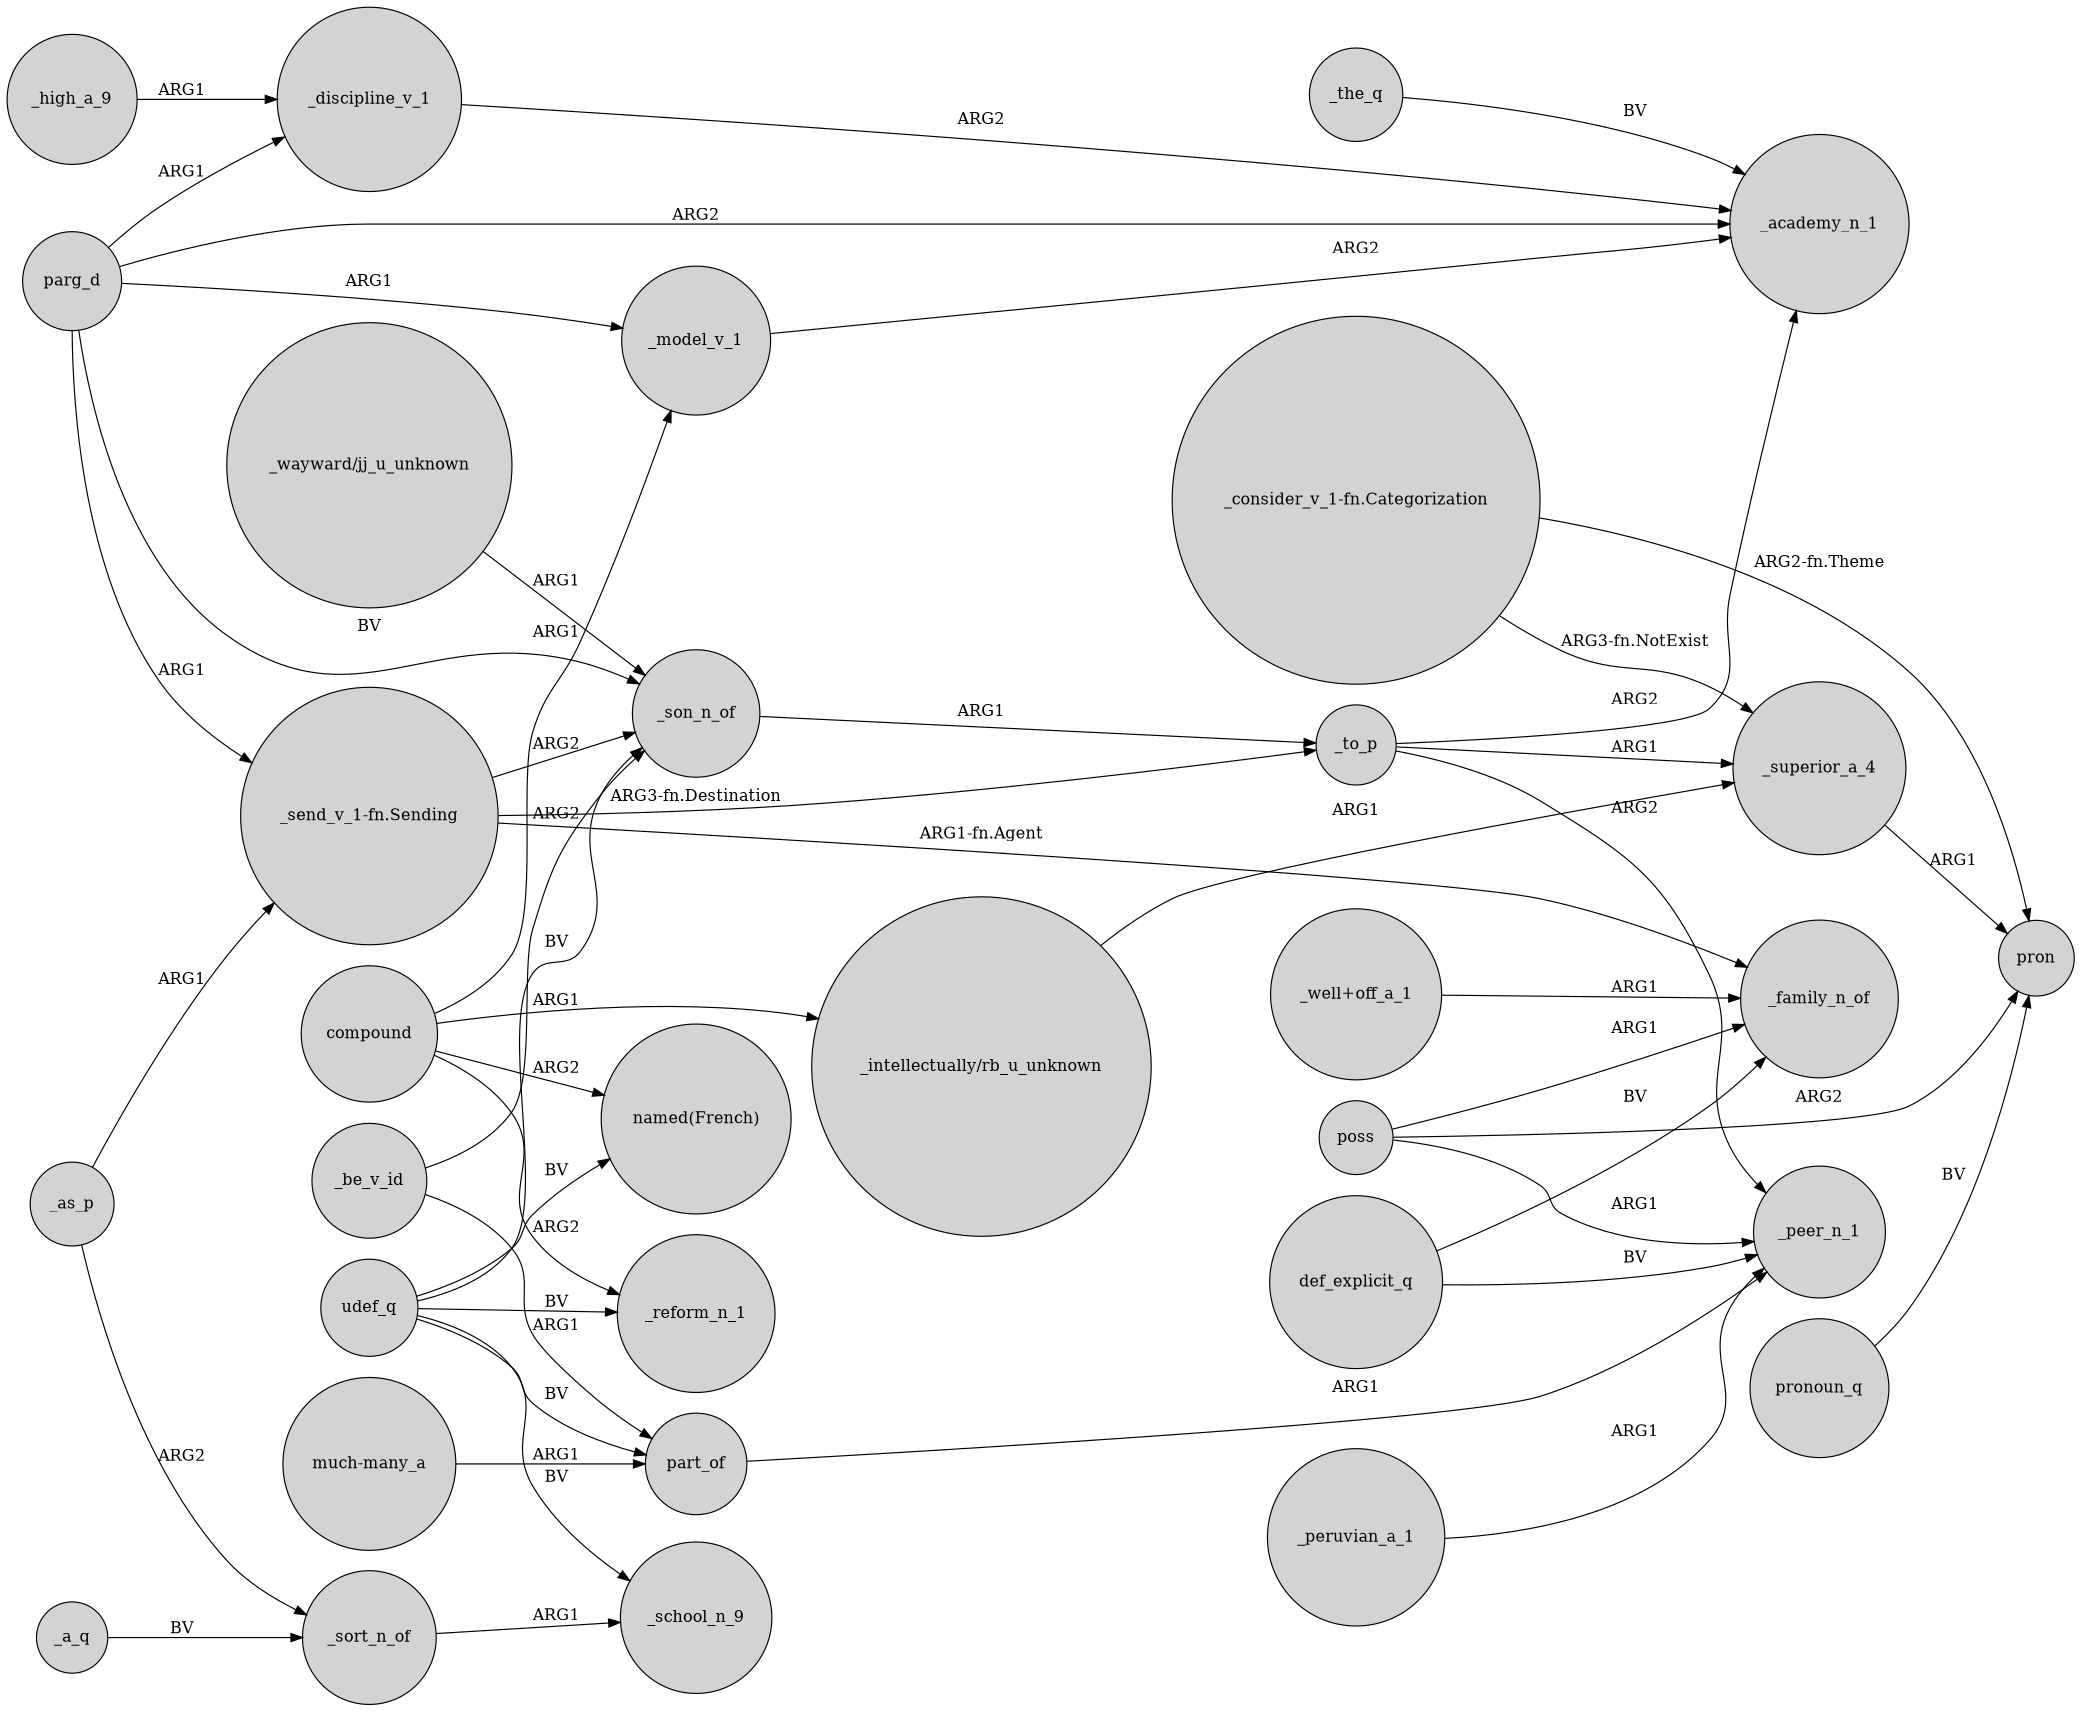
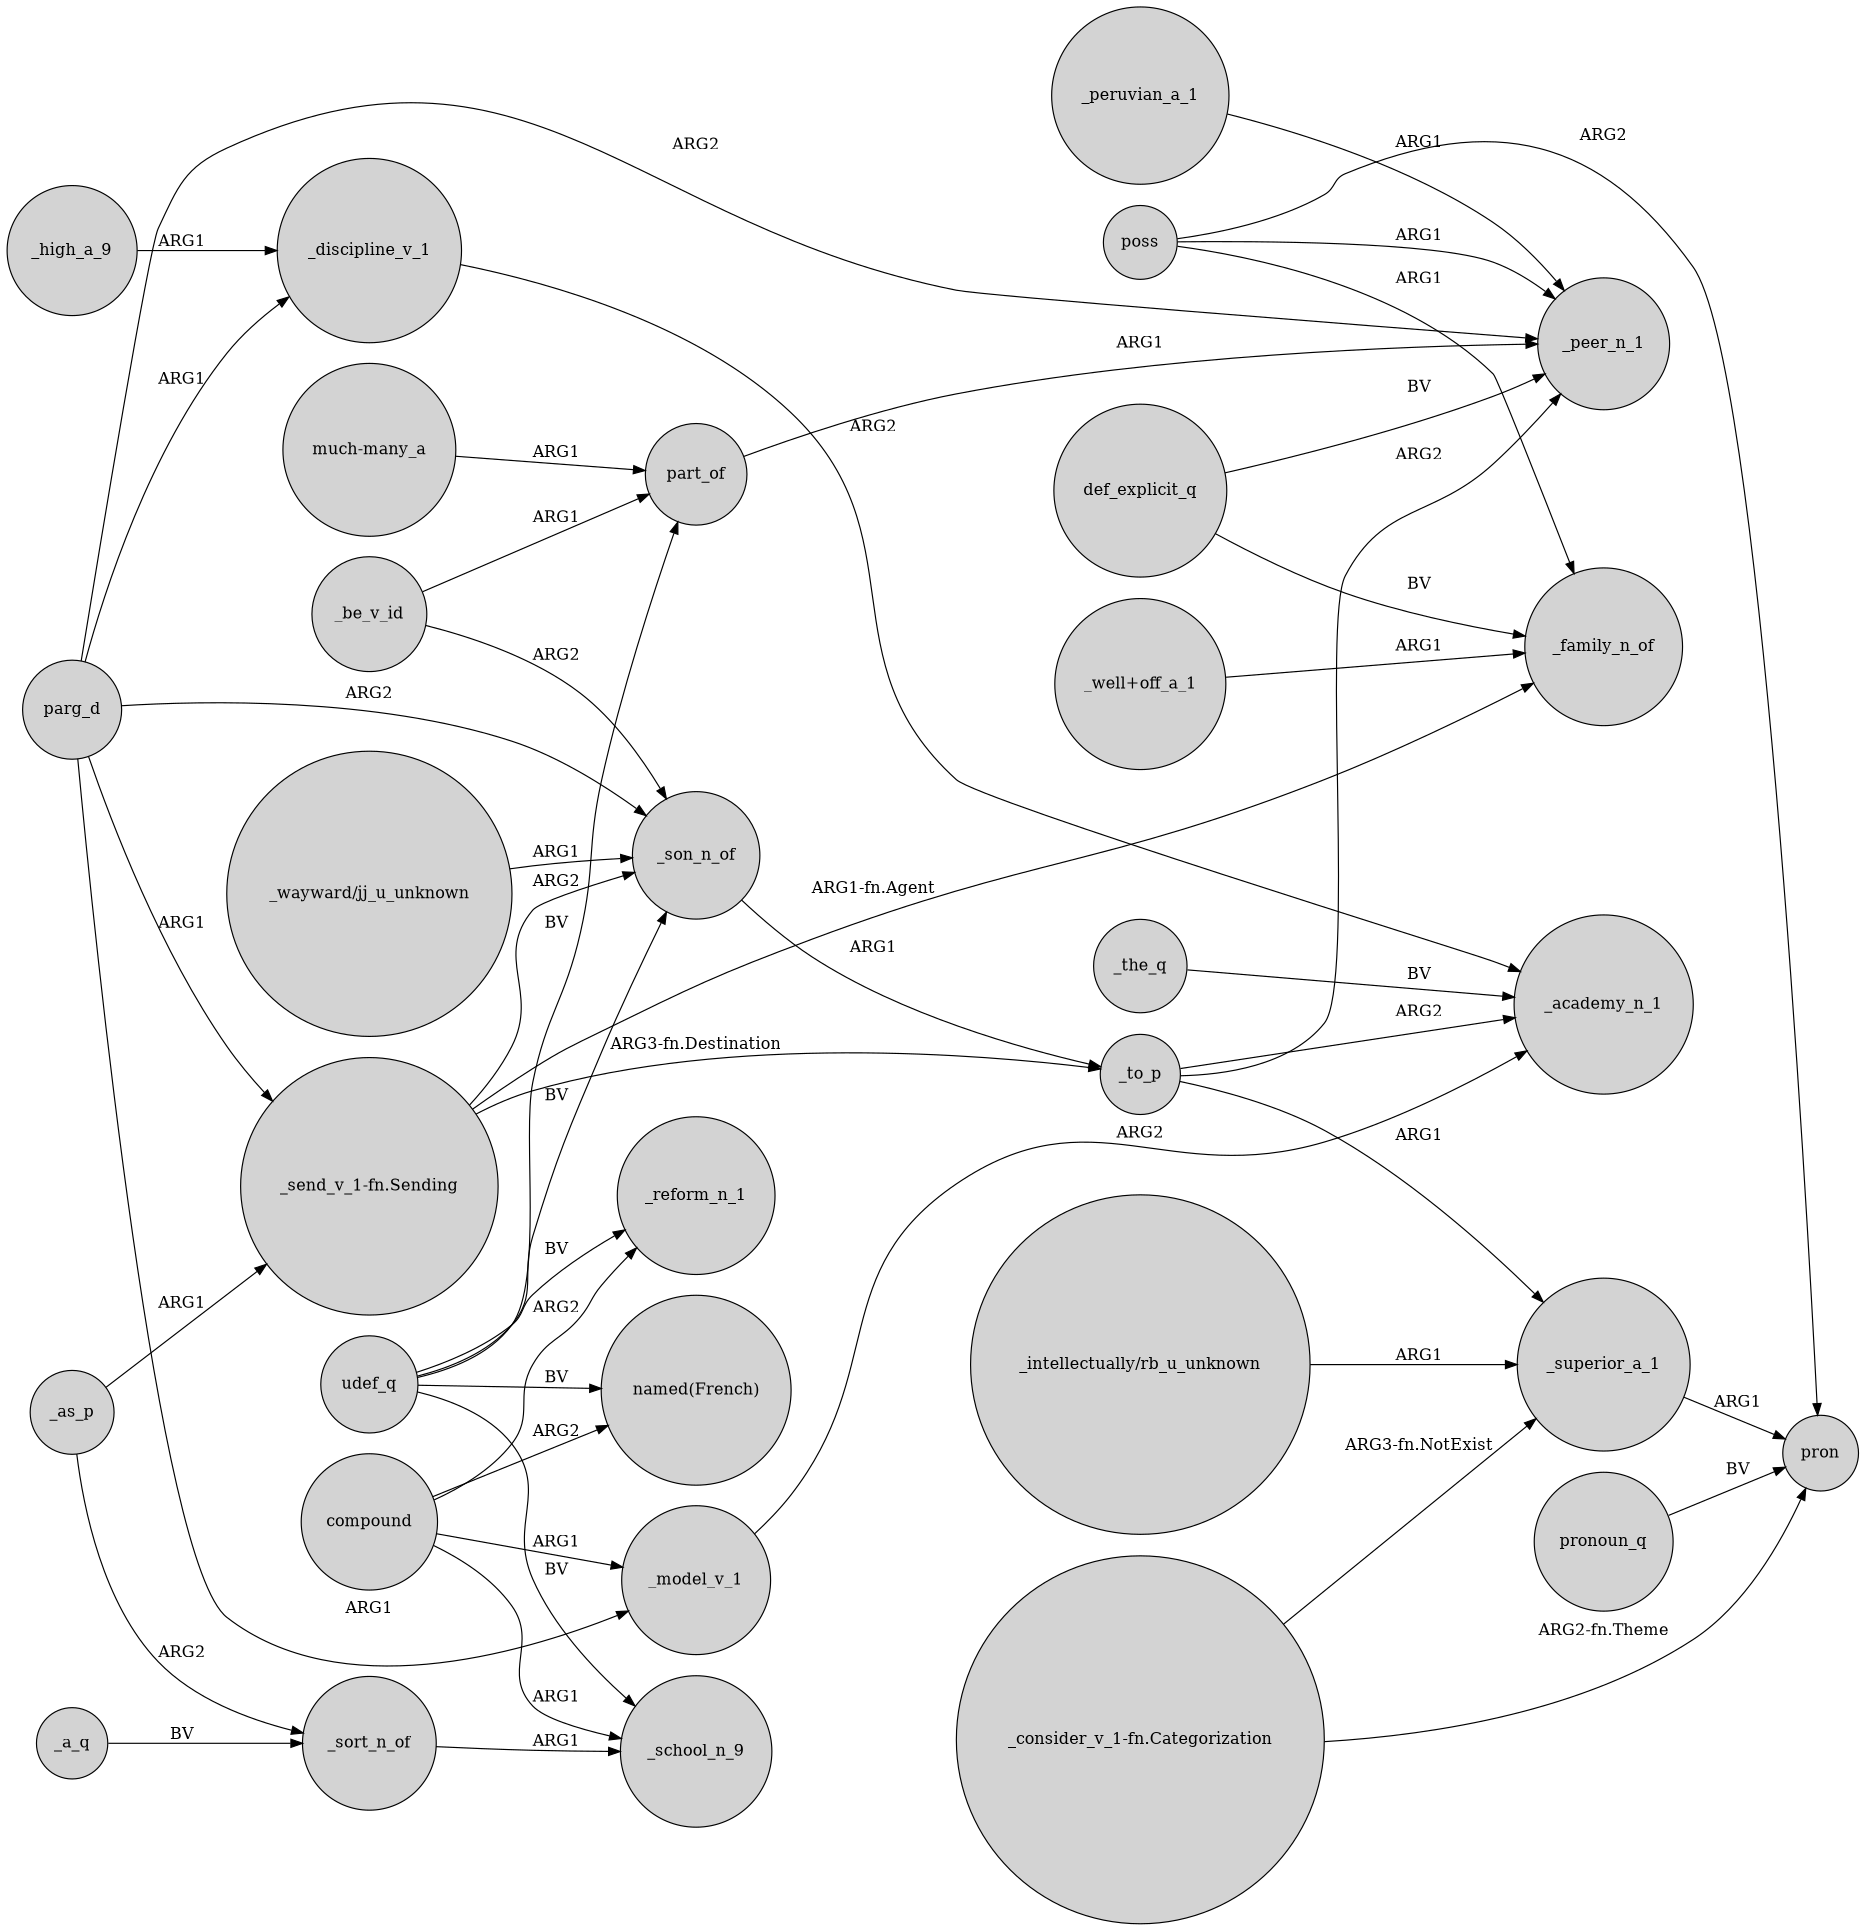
edge "parg_d" -> "_academy_n_1": now "parg_d" -> "_peer_n_1"
edge "parg_d" -> "_son_n_of": label "BV" -> "ARG2"
node "_superior_a_4": label "_superior_a_4" -> "_superior_a_1"
edge "compound" -> "_intellectually/rb_u_unknown": now "compound" -> "_school_n_9"
